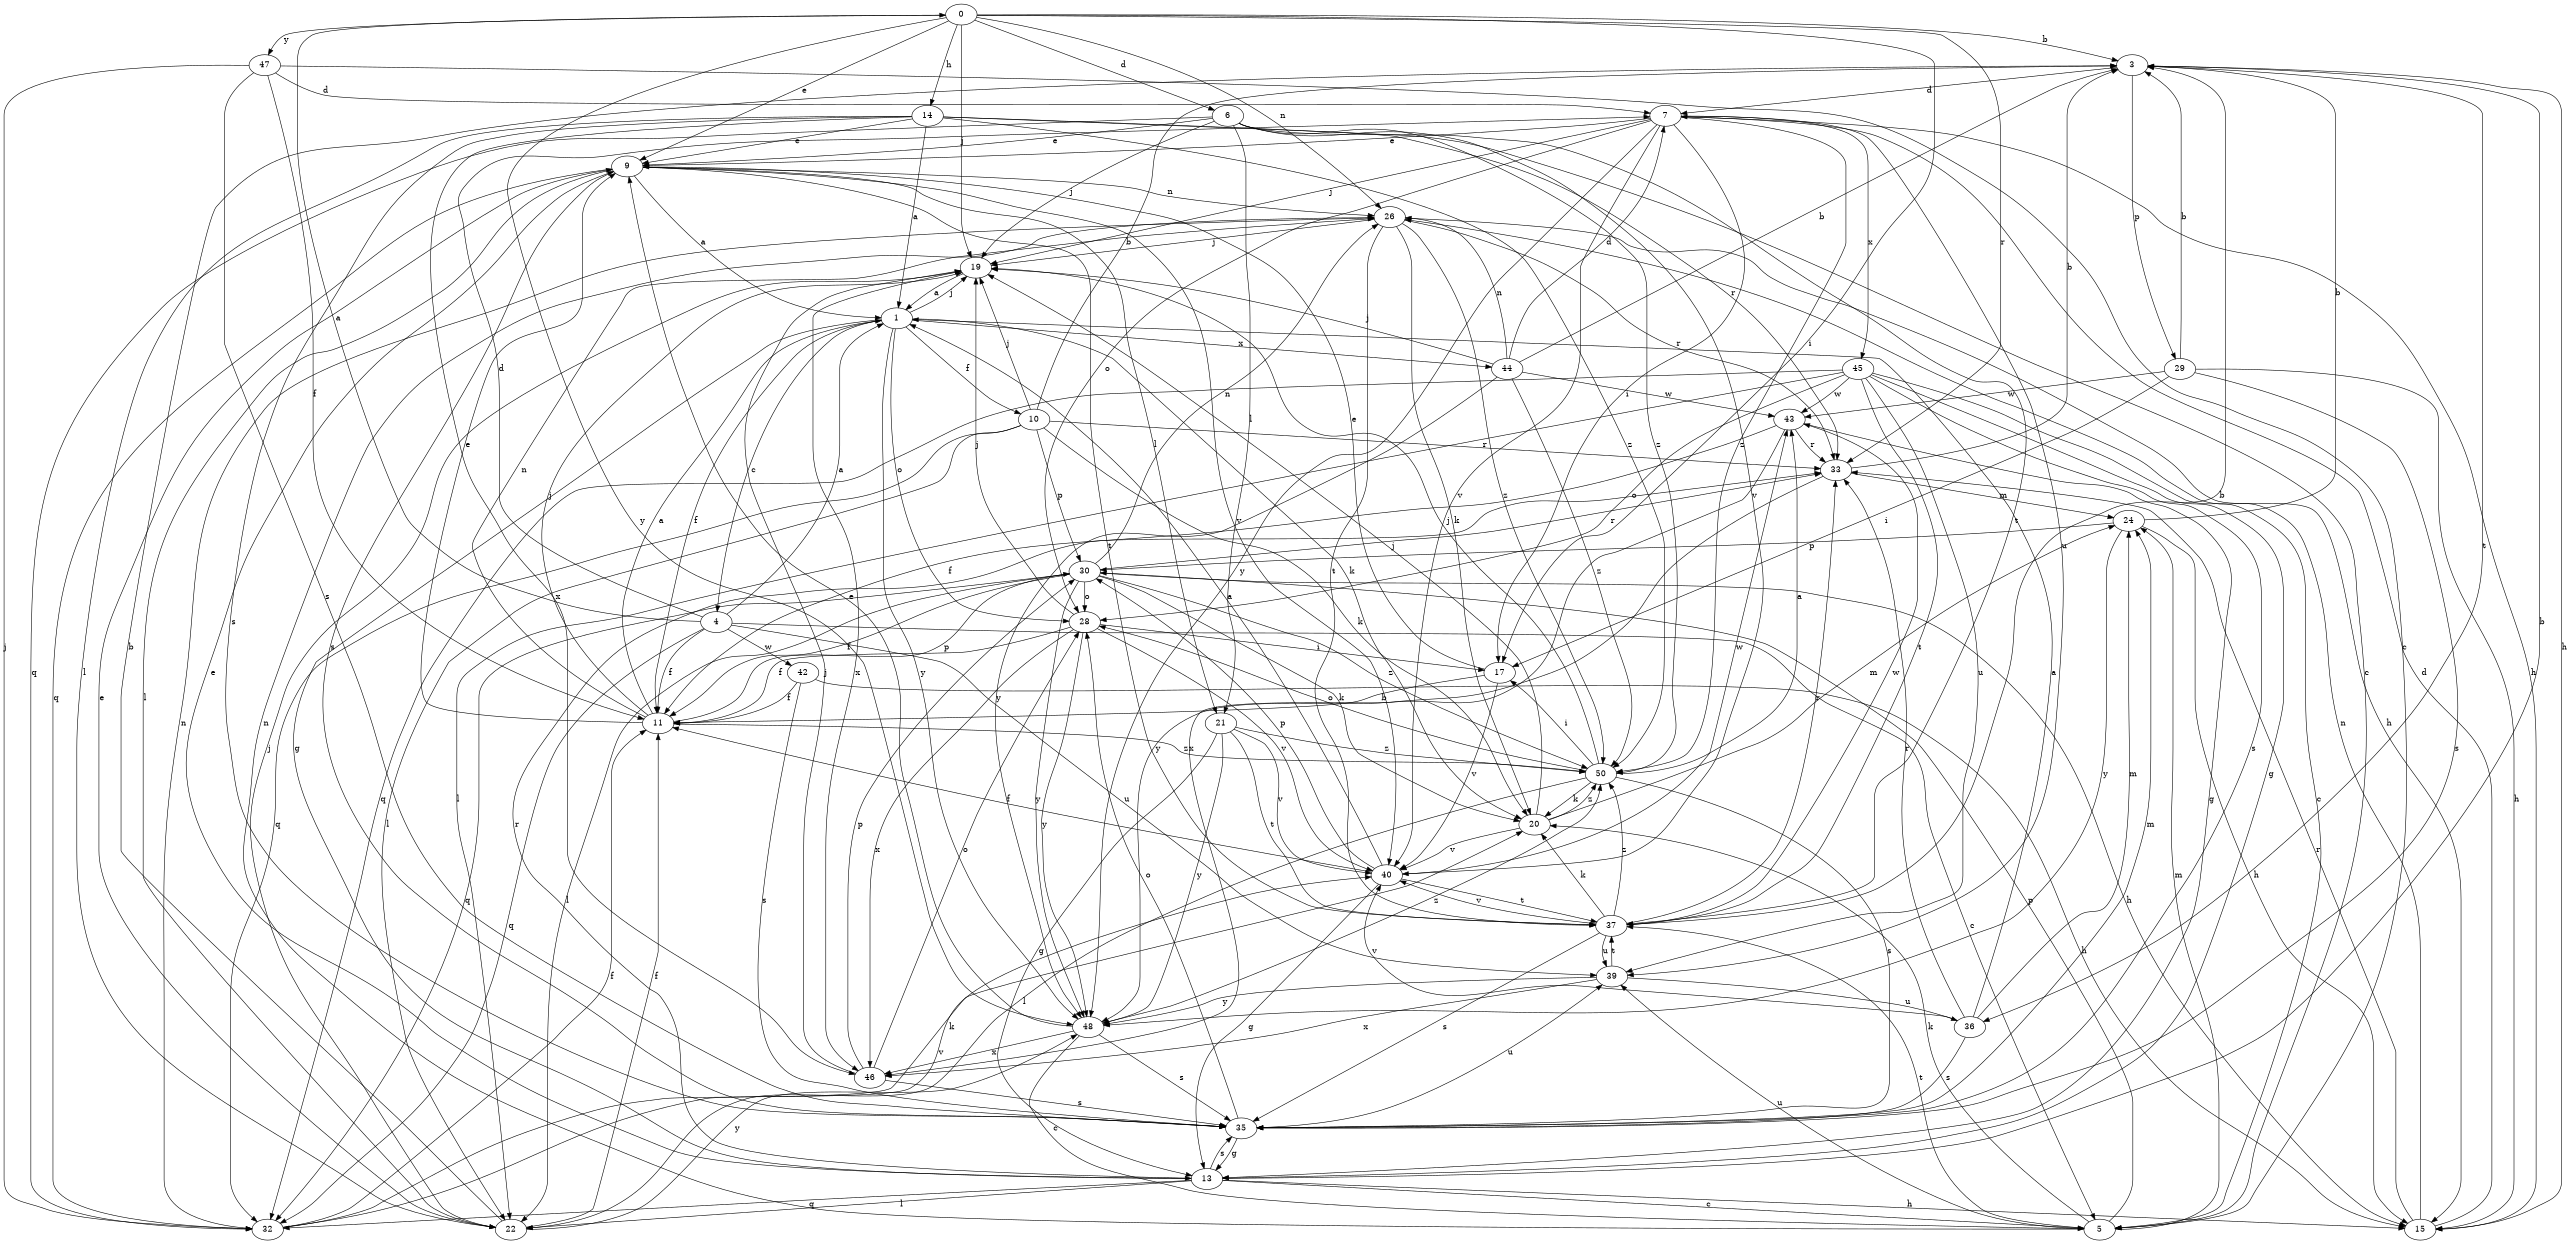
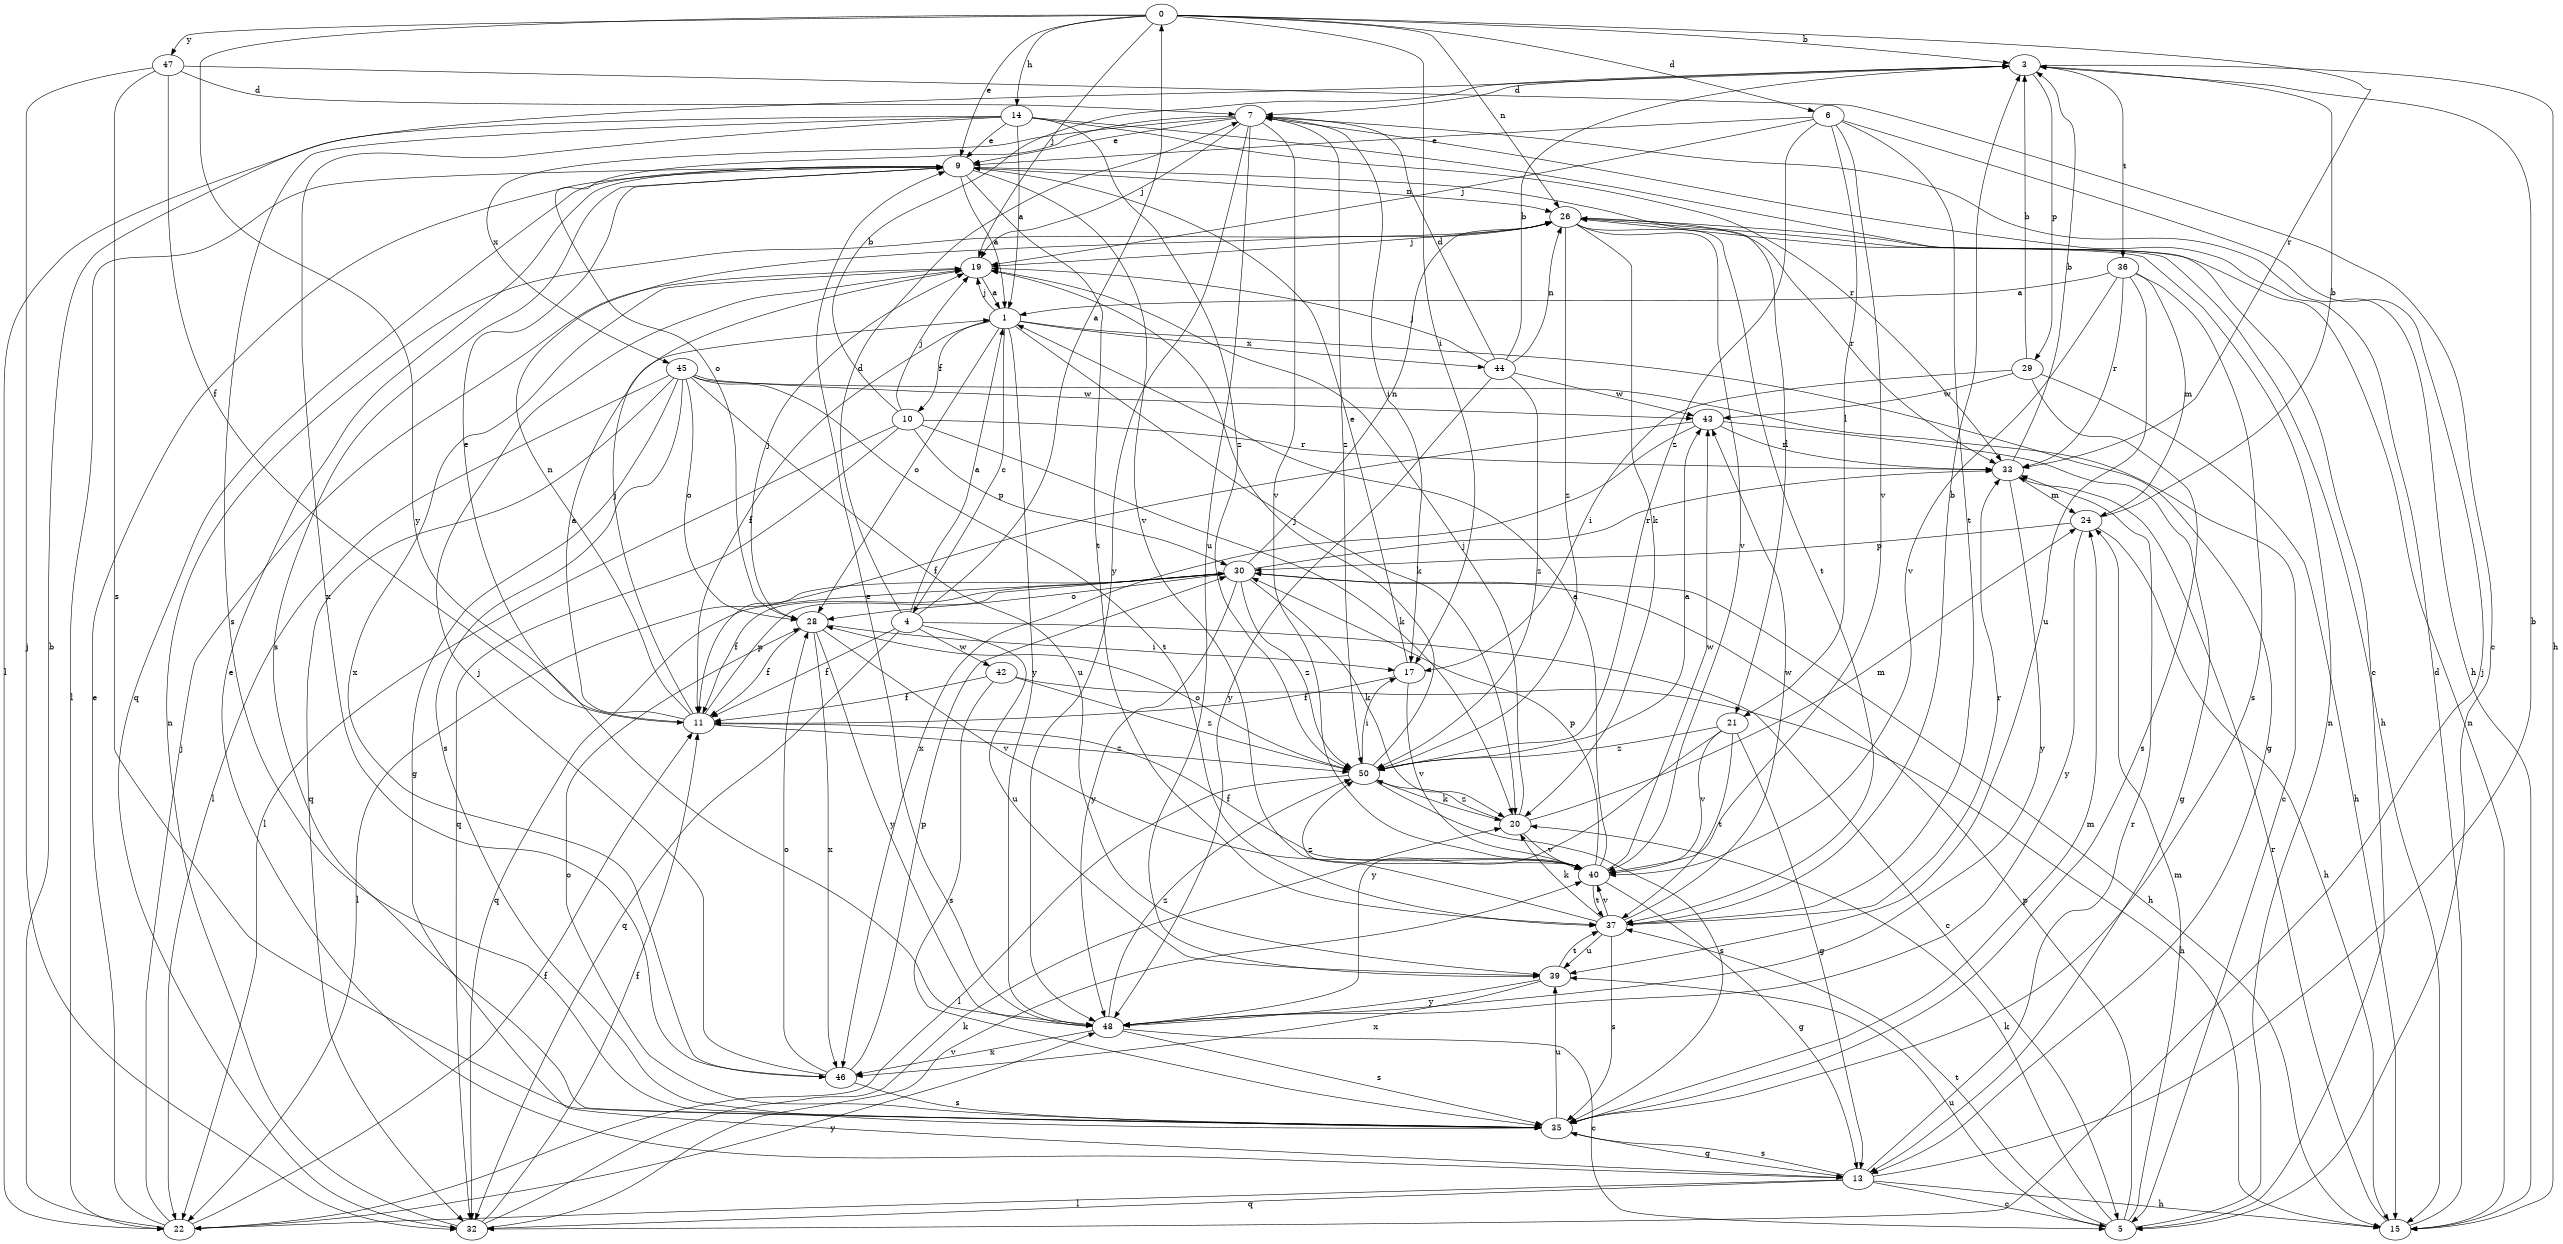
edge "26" -> "40": added, label "v"
edge "6" -> "32": label "q" -> "j"
edge "17" -> "11": label "b" -> "f"
edge "42" -> "50": added, label "z"
edge "39" -> "36": reversed
